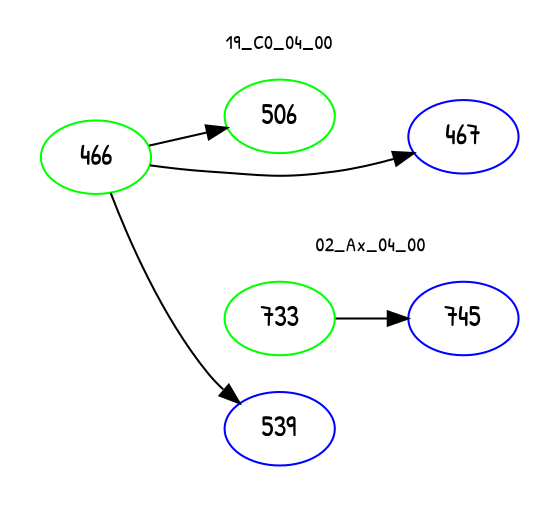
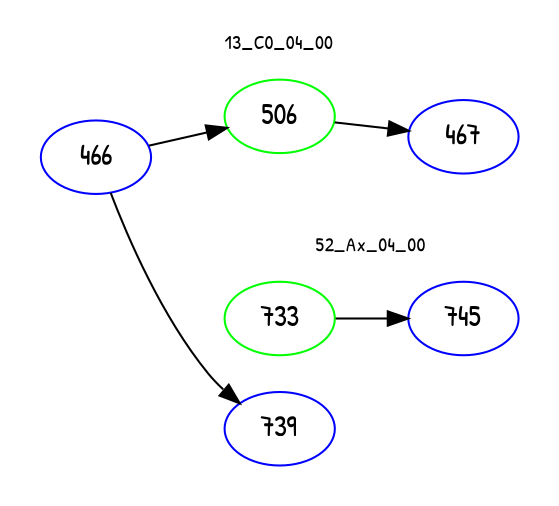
cluster "19_C0_04_00": label "19_C0_04_00" -> "13_C0_04_00"
node "466": color green -> blue
edge "466" -> "467": now "506" -> "467"
cluster "02_Ax_04_00": label "02_Ax_04_00" -> "52_Ax_04_00"
node "539": label "539" -> "739"
